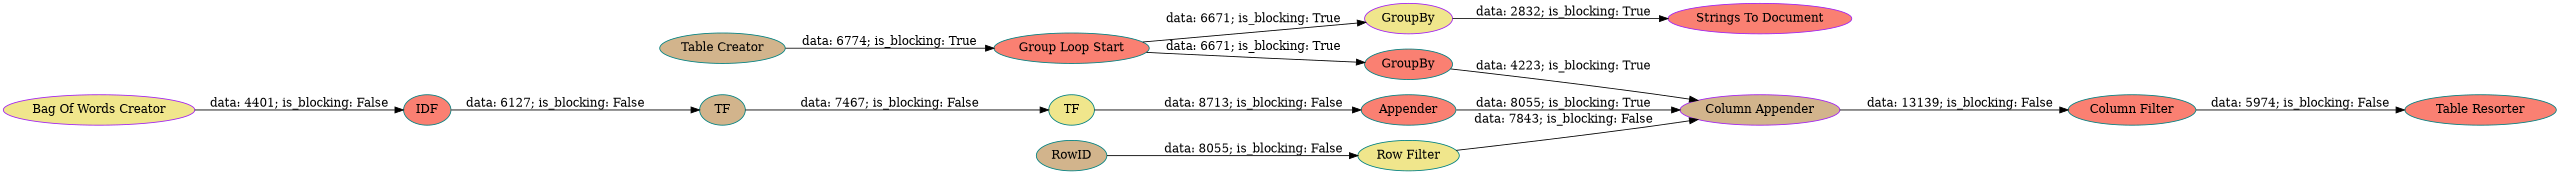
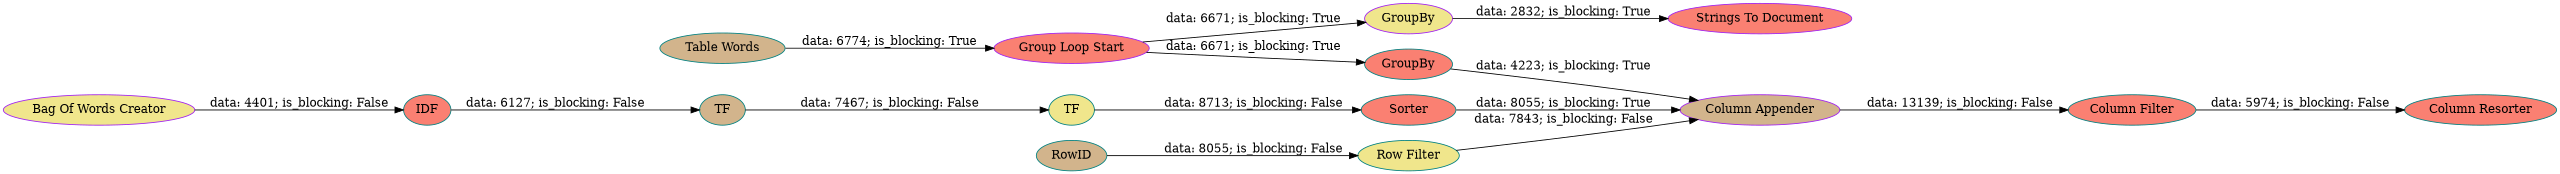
node "Table Creator": label "Table Creator" -> "Table Words"
node "Group Loop Start": color teal -> purple
node "Appender": label "Appender" -> "Sorter"
node "Table Resorter": label "Table Resorter" -> "Column Resorter"
